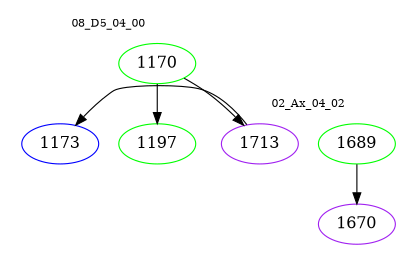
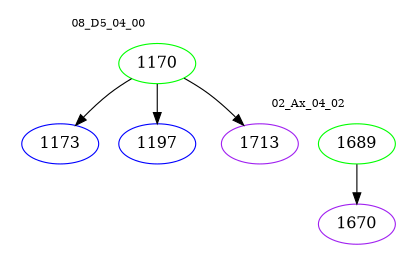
edge "1713" -> "1173": now "1170" -> "1173"
node "1197": color green -> blue
